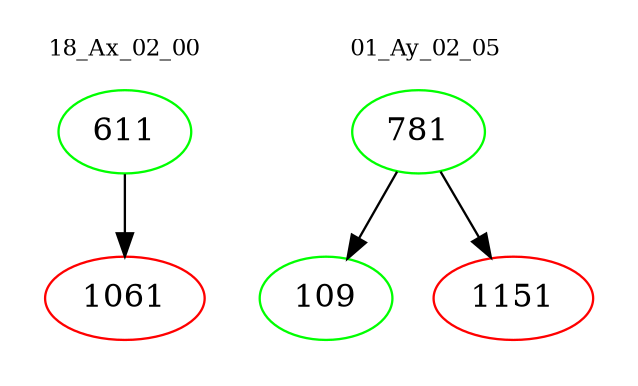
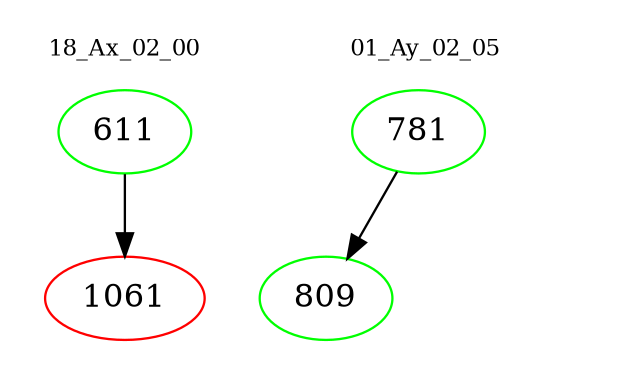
node "109": label "109" -> "809"
node "1151": removed
